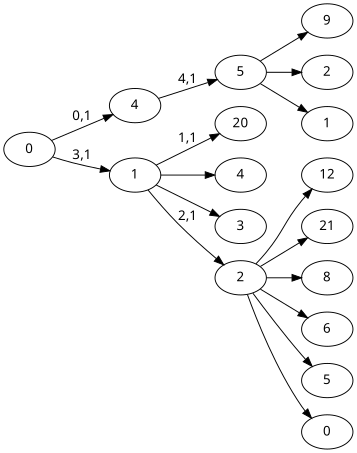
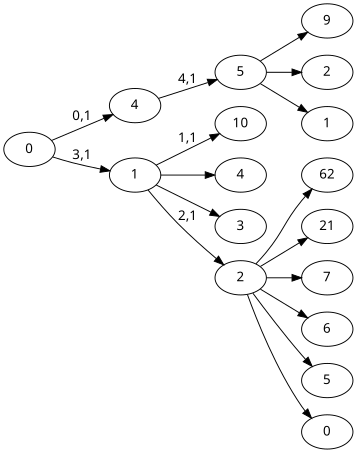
node "20": label "20" -> "10"
node "12": label "12" -> "62"
node "8": label "8" -> "7"
